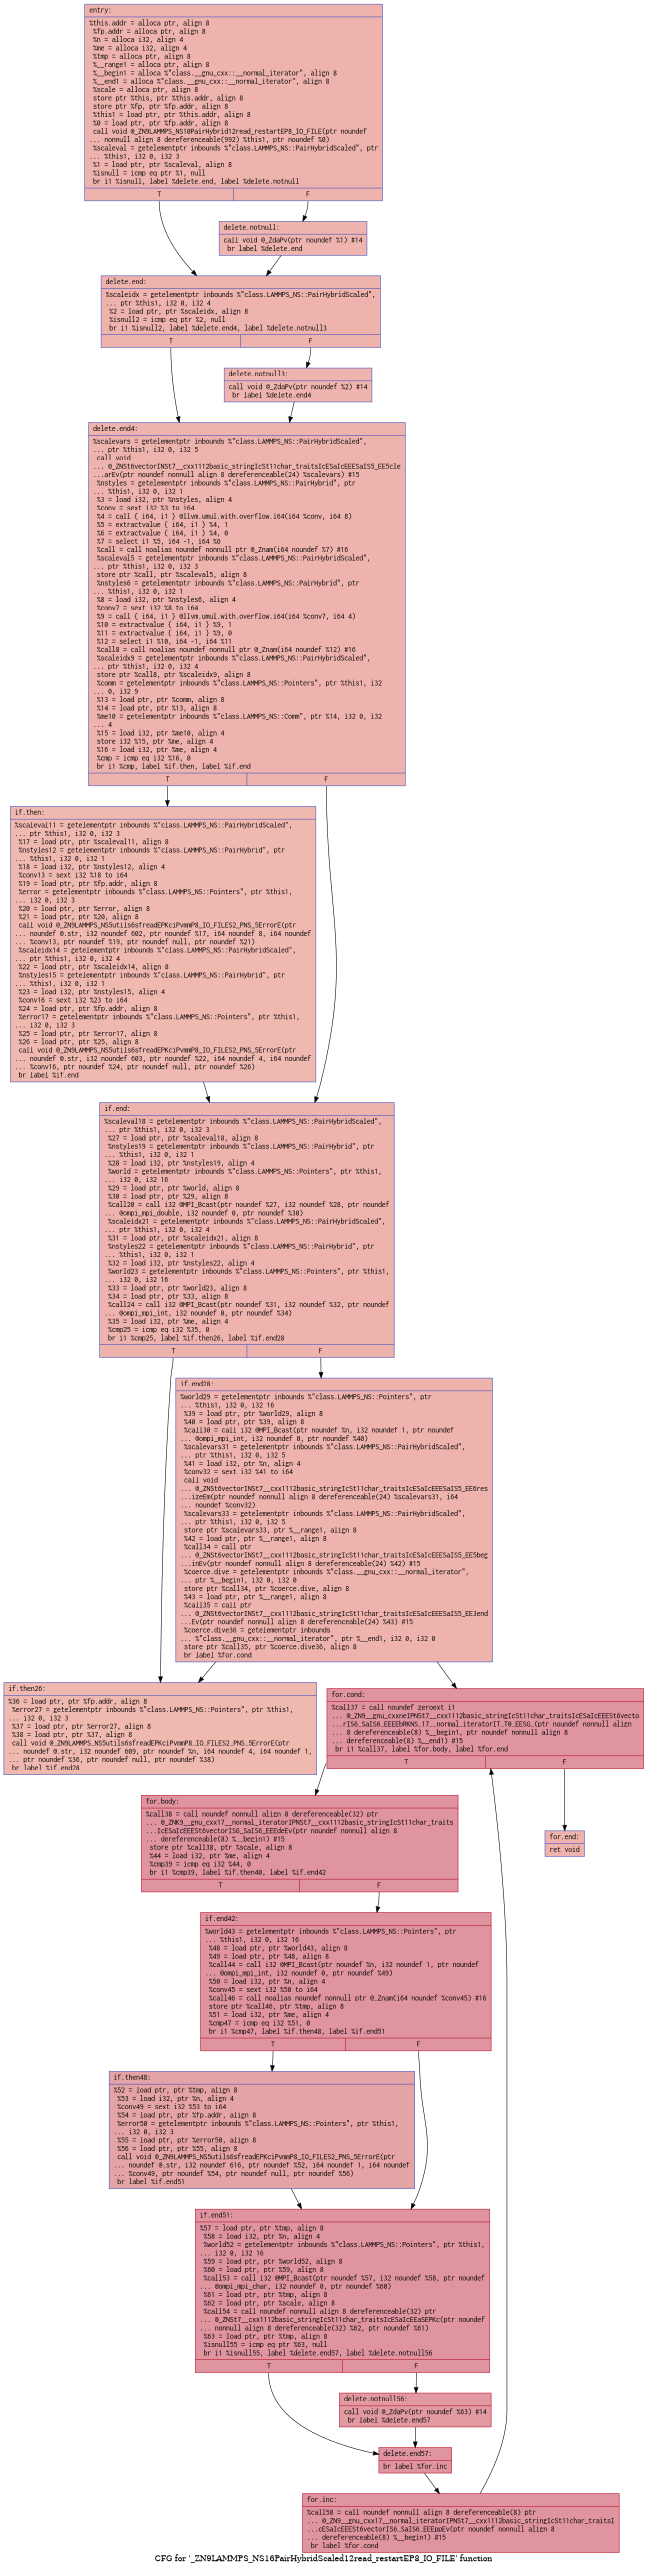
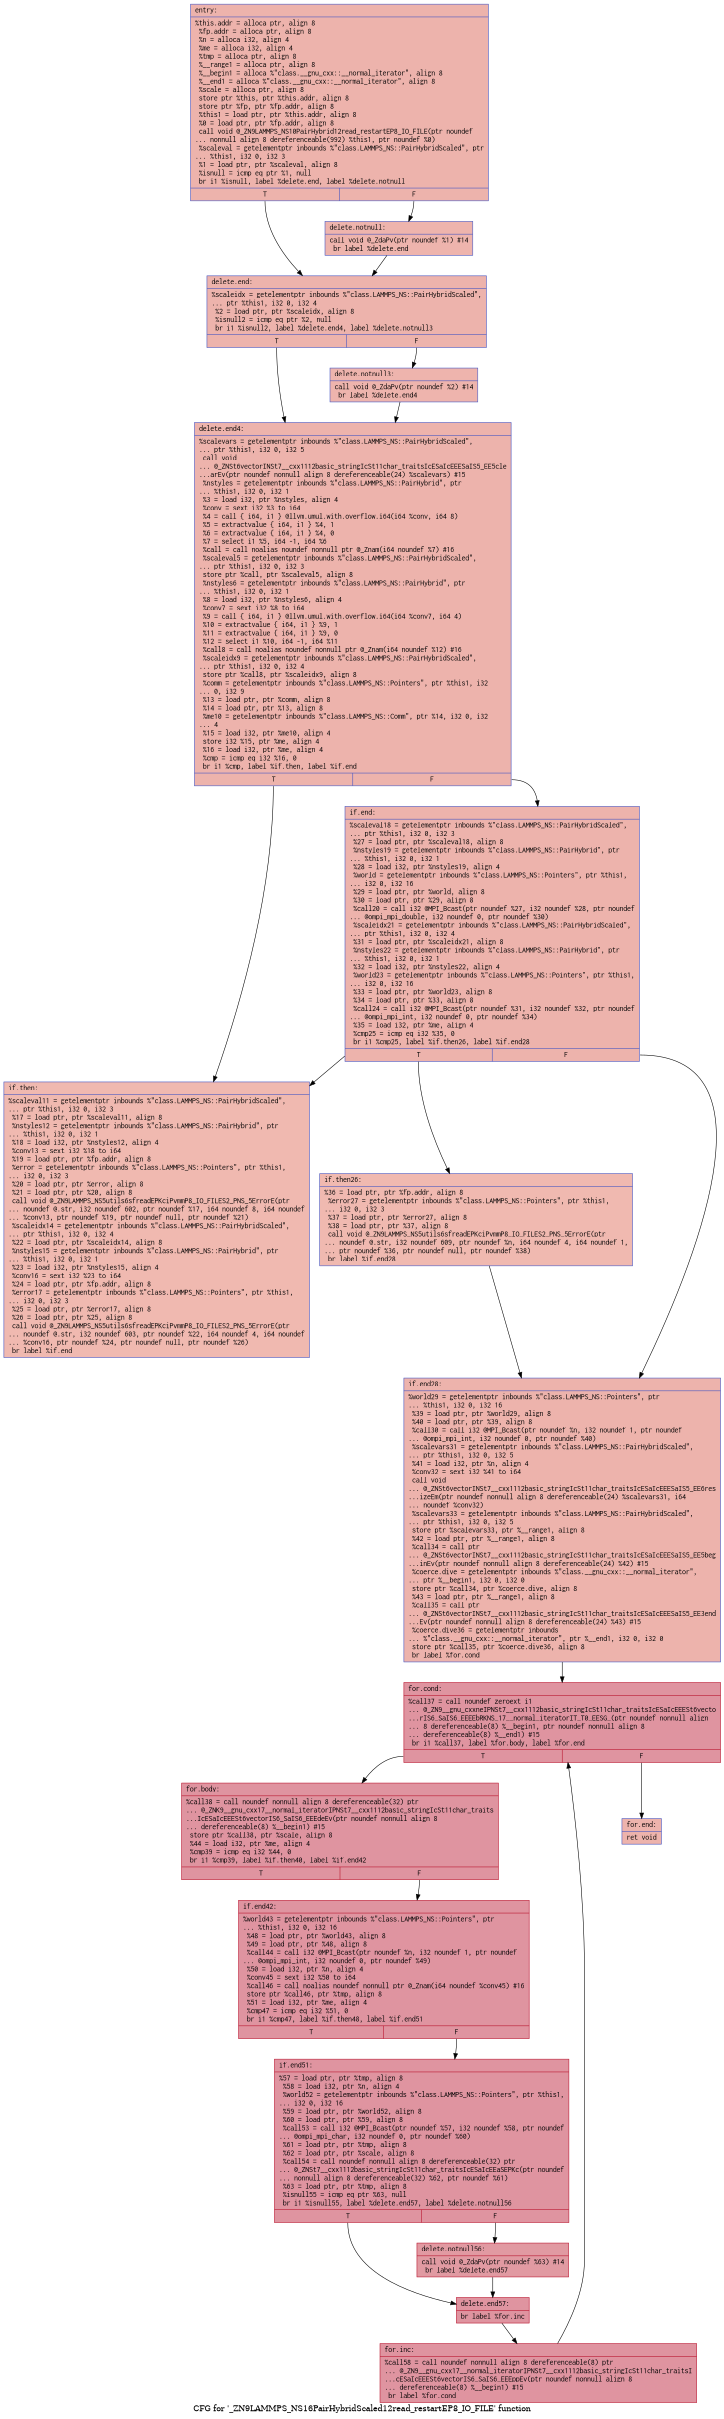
edge "if.then:" -> "if.end:": reversed
edge "if.end28:" -> "if.then26:": reversed
node "if.then48:": removed
